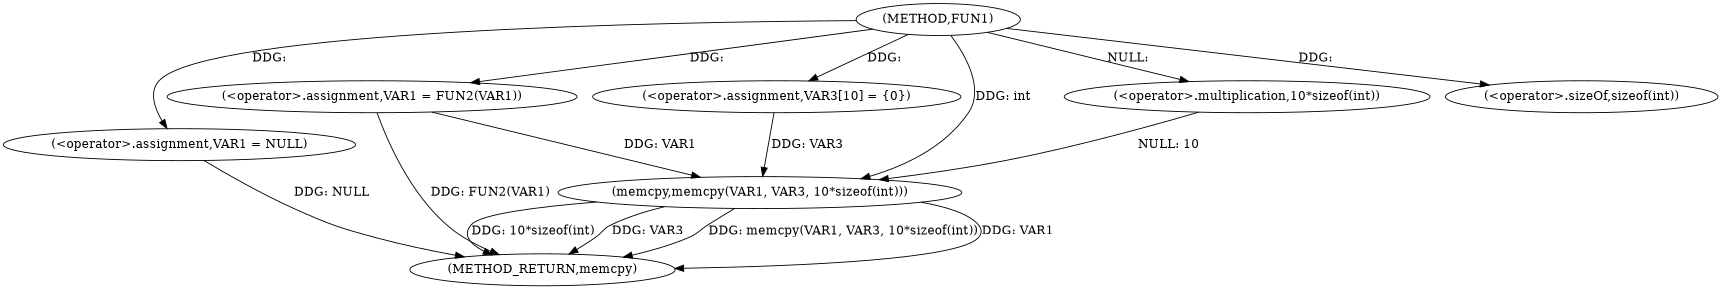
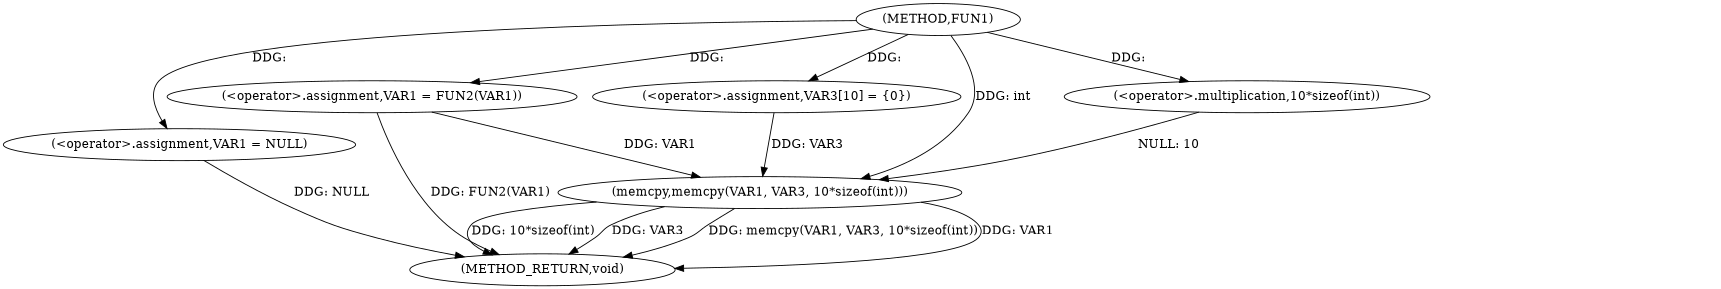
edge "(METHOD,FUN1)" -> "(<operator>.multiplication,10*sizeof(int))": label "NULL: " -> "DDG: "
node "(<operator>.sizeOf,sizeof(int))": removed
node "(METHOD_RETURN,memcpy)": label "(METHOD_RETURN,memcpy)" -> "(METHOD_RETURN,void)"
